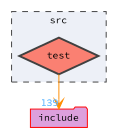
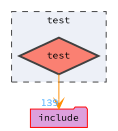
cluster "src": label "src" -> "test"
